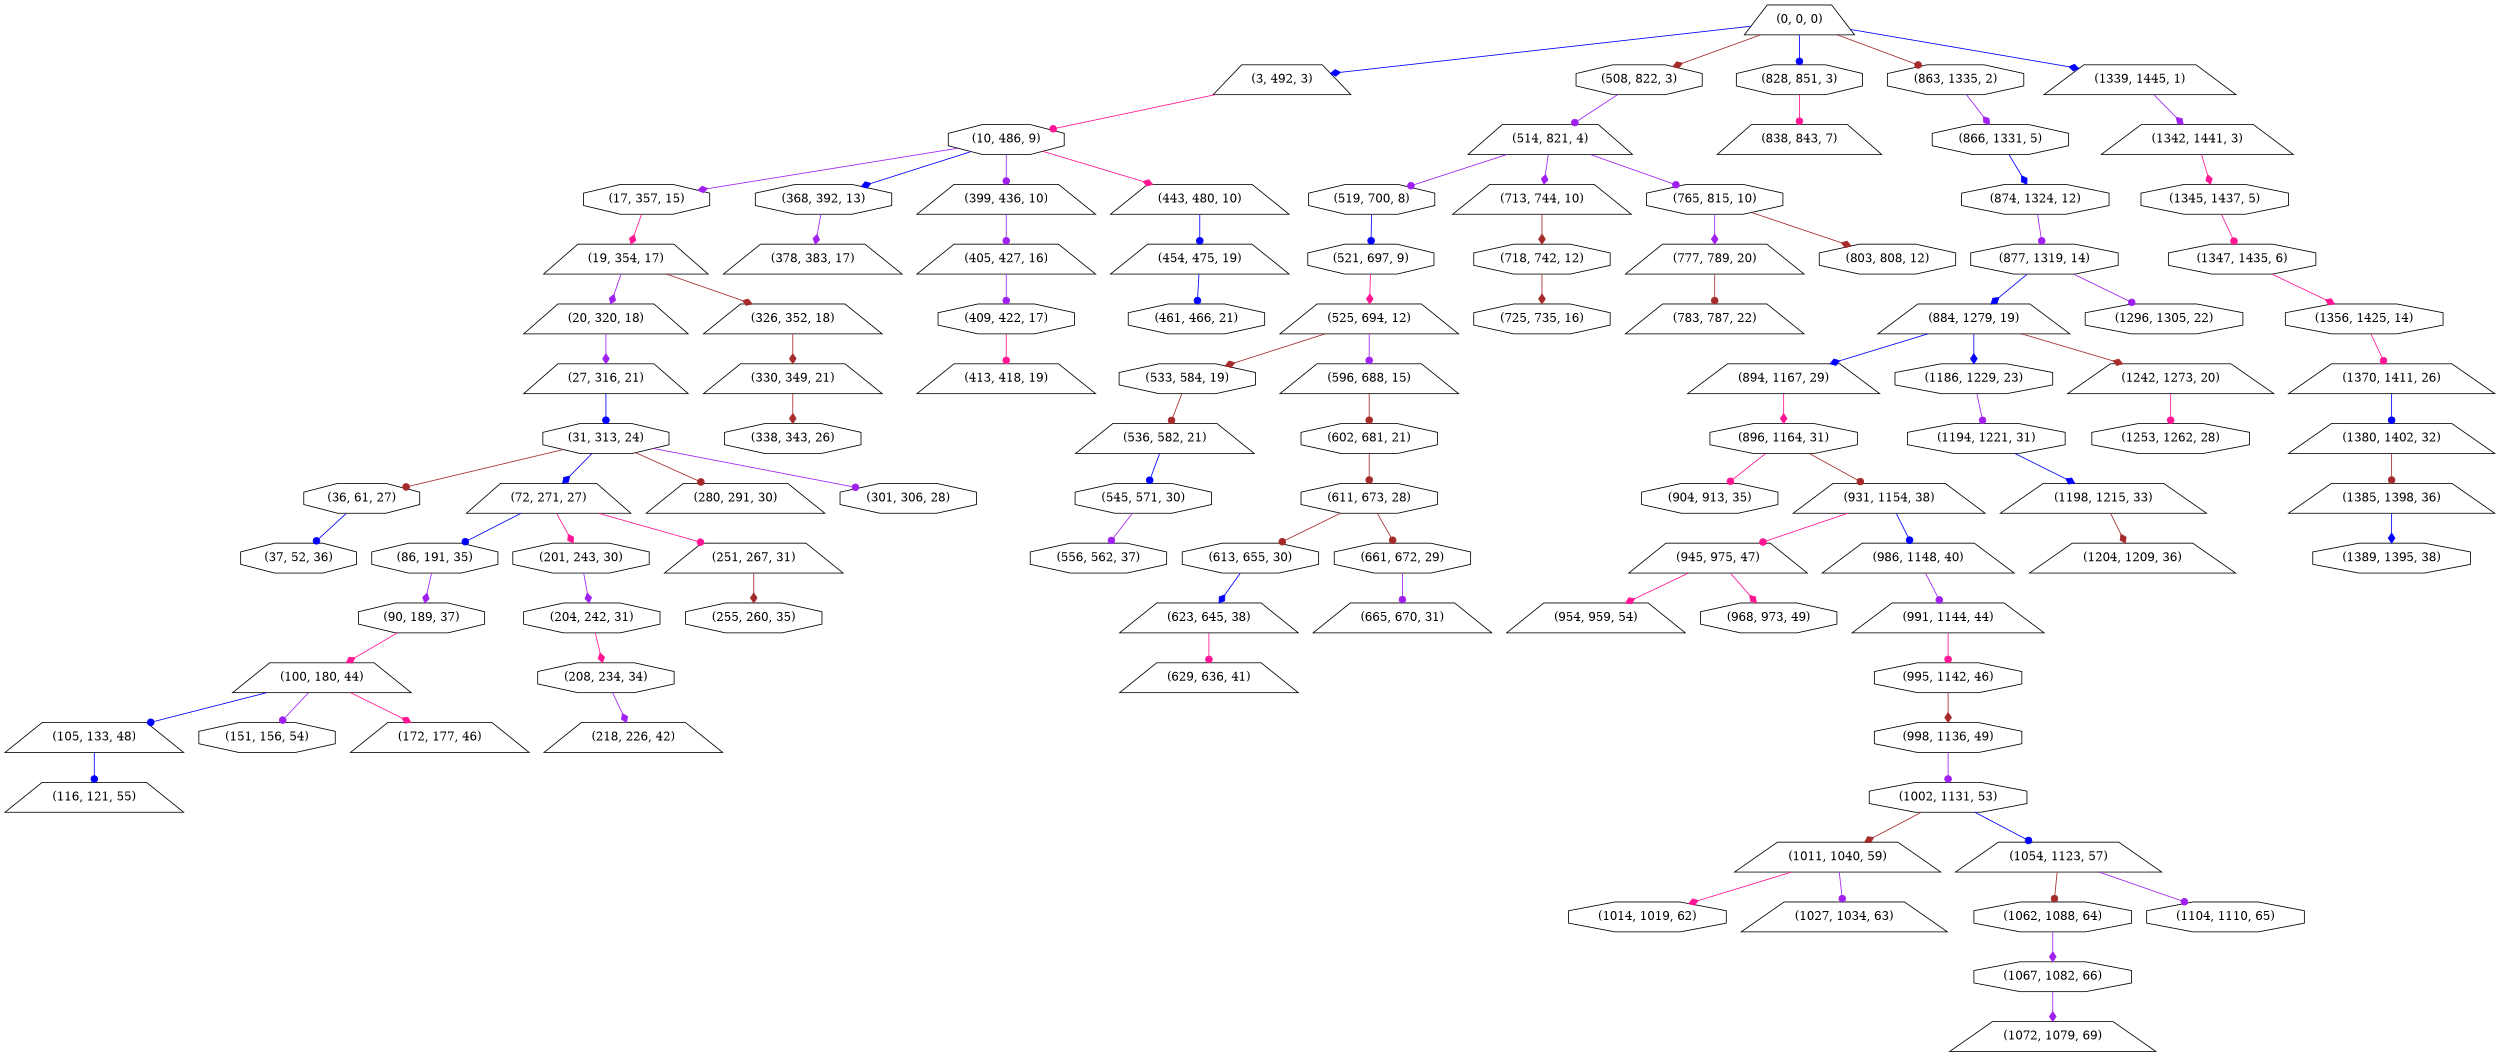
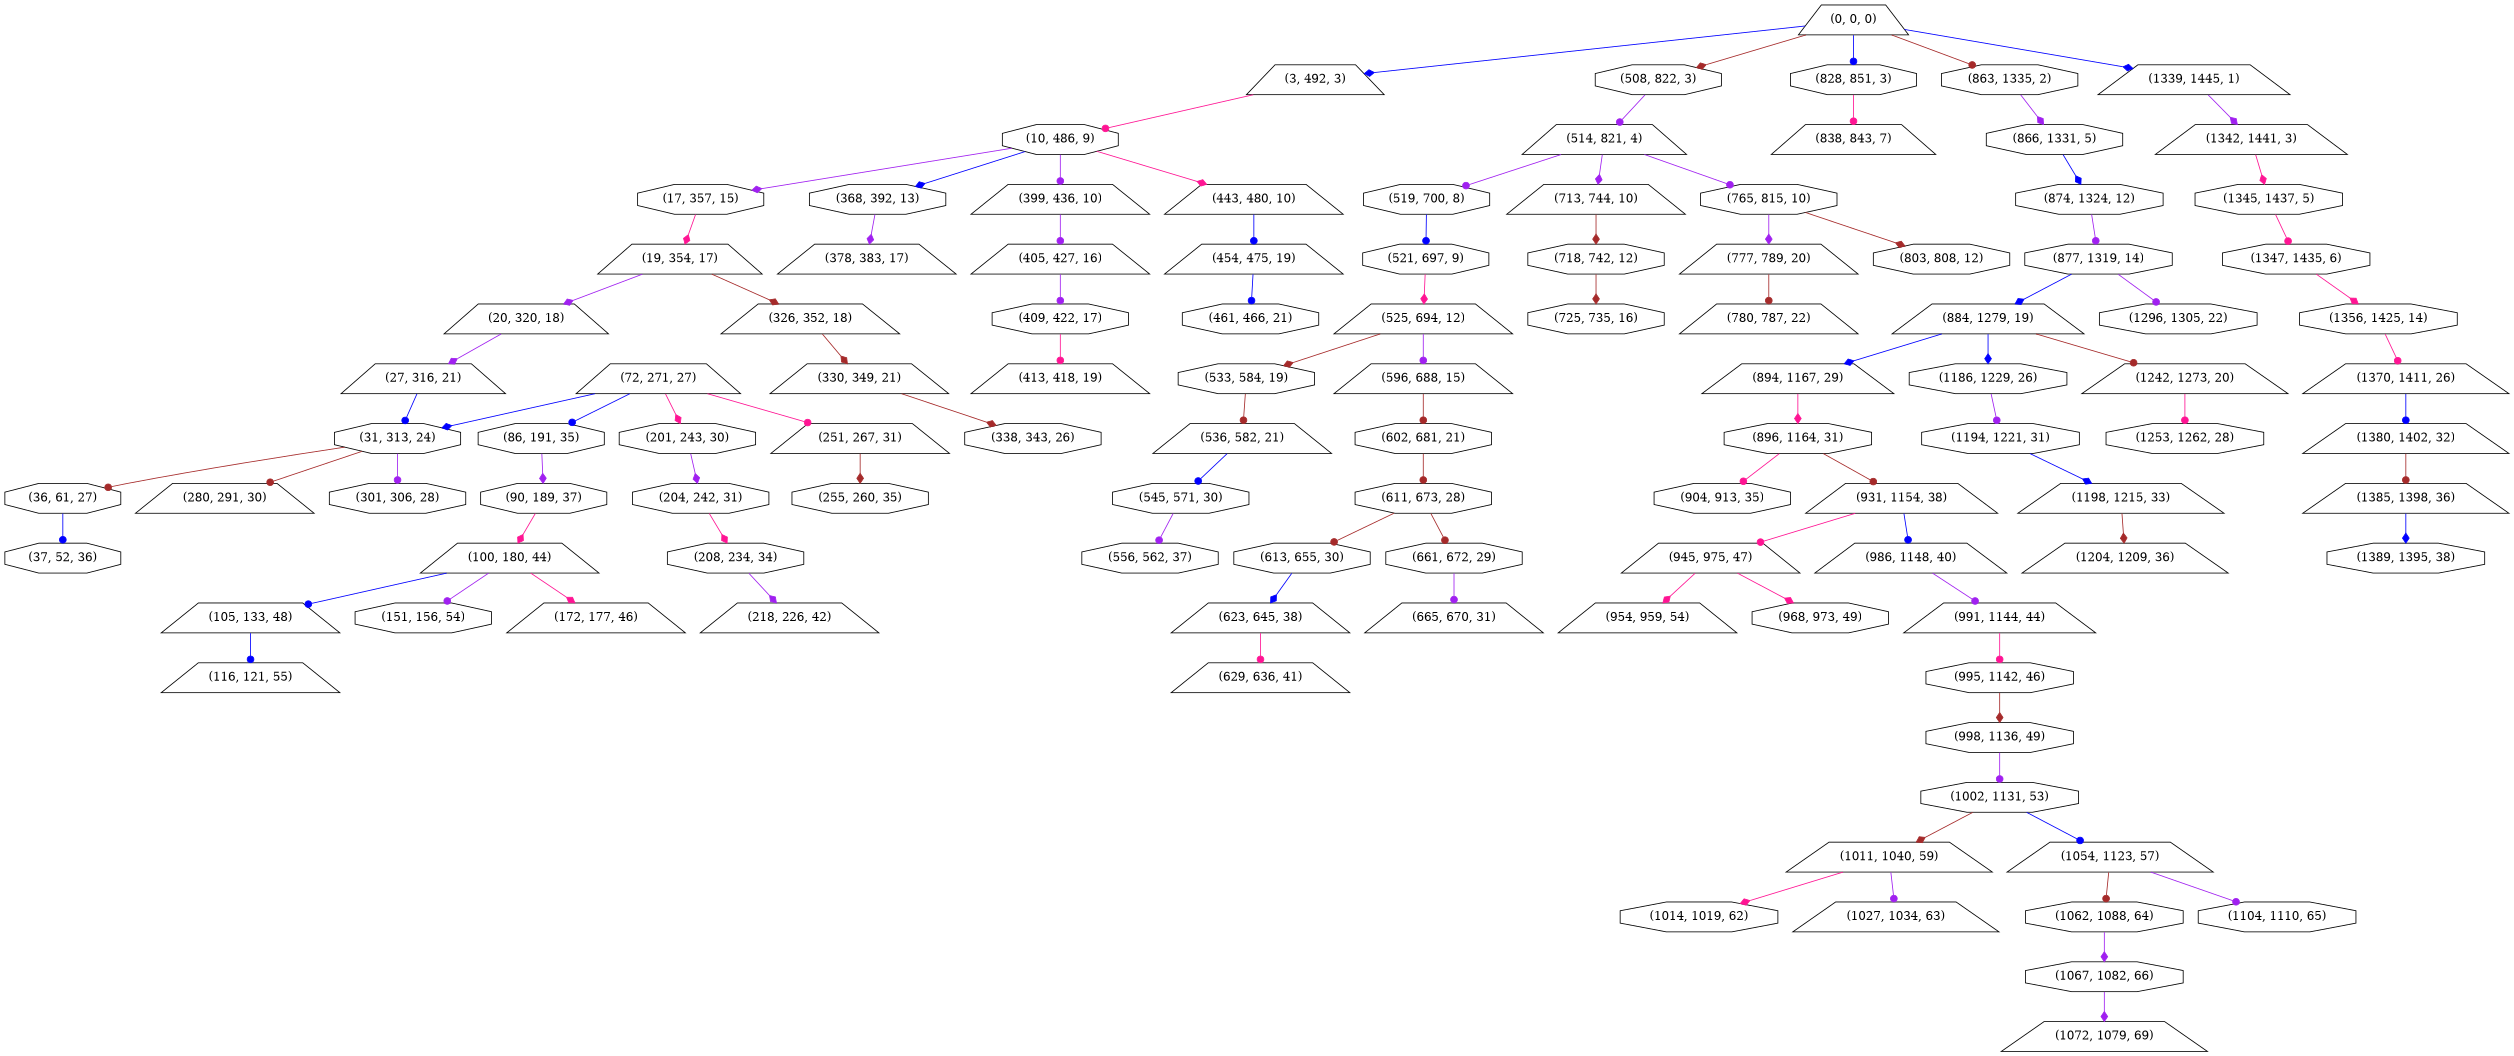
node "(783, 787, 22)": label "(783, 787, 22)" -> "(780, 787, 22)"
edge "(884, 1279, 19)" -> "(1242, 1273, 20)": arrowhead diamond -> dot
node "(1186, 1229, 23)": label "(1186, 1229, 23)" -> "(1186, 1229, 26)"
edge "(31, 313, 24)" -> "(72, 271, 27)": reversed
